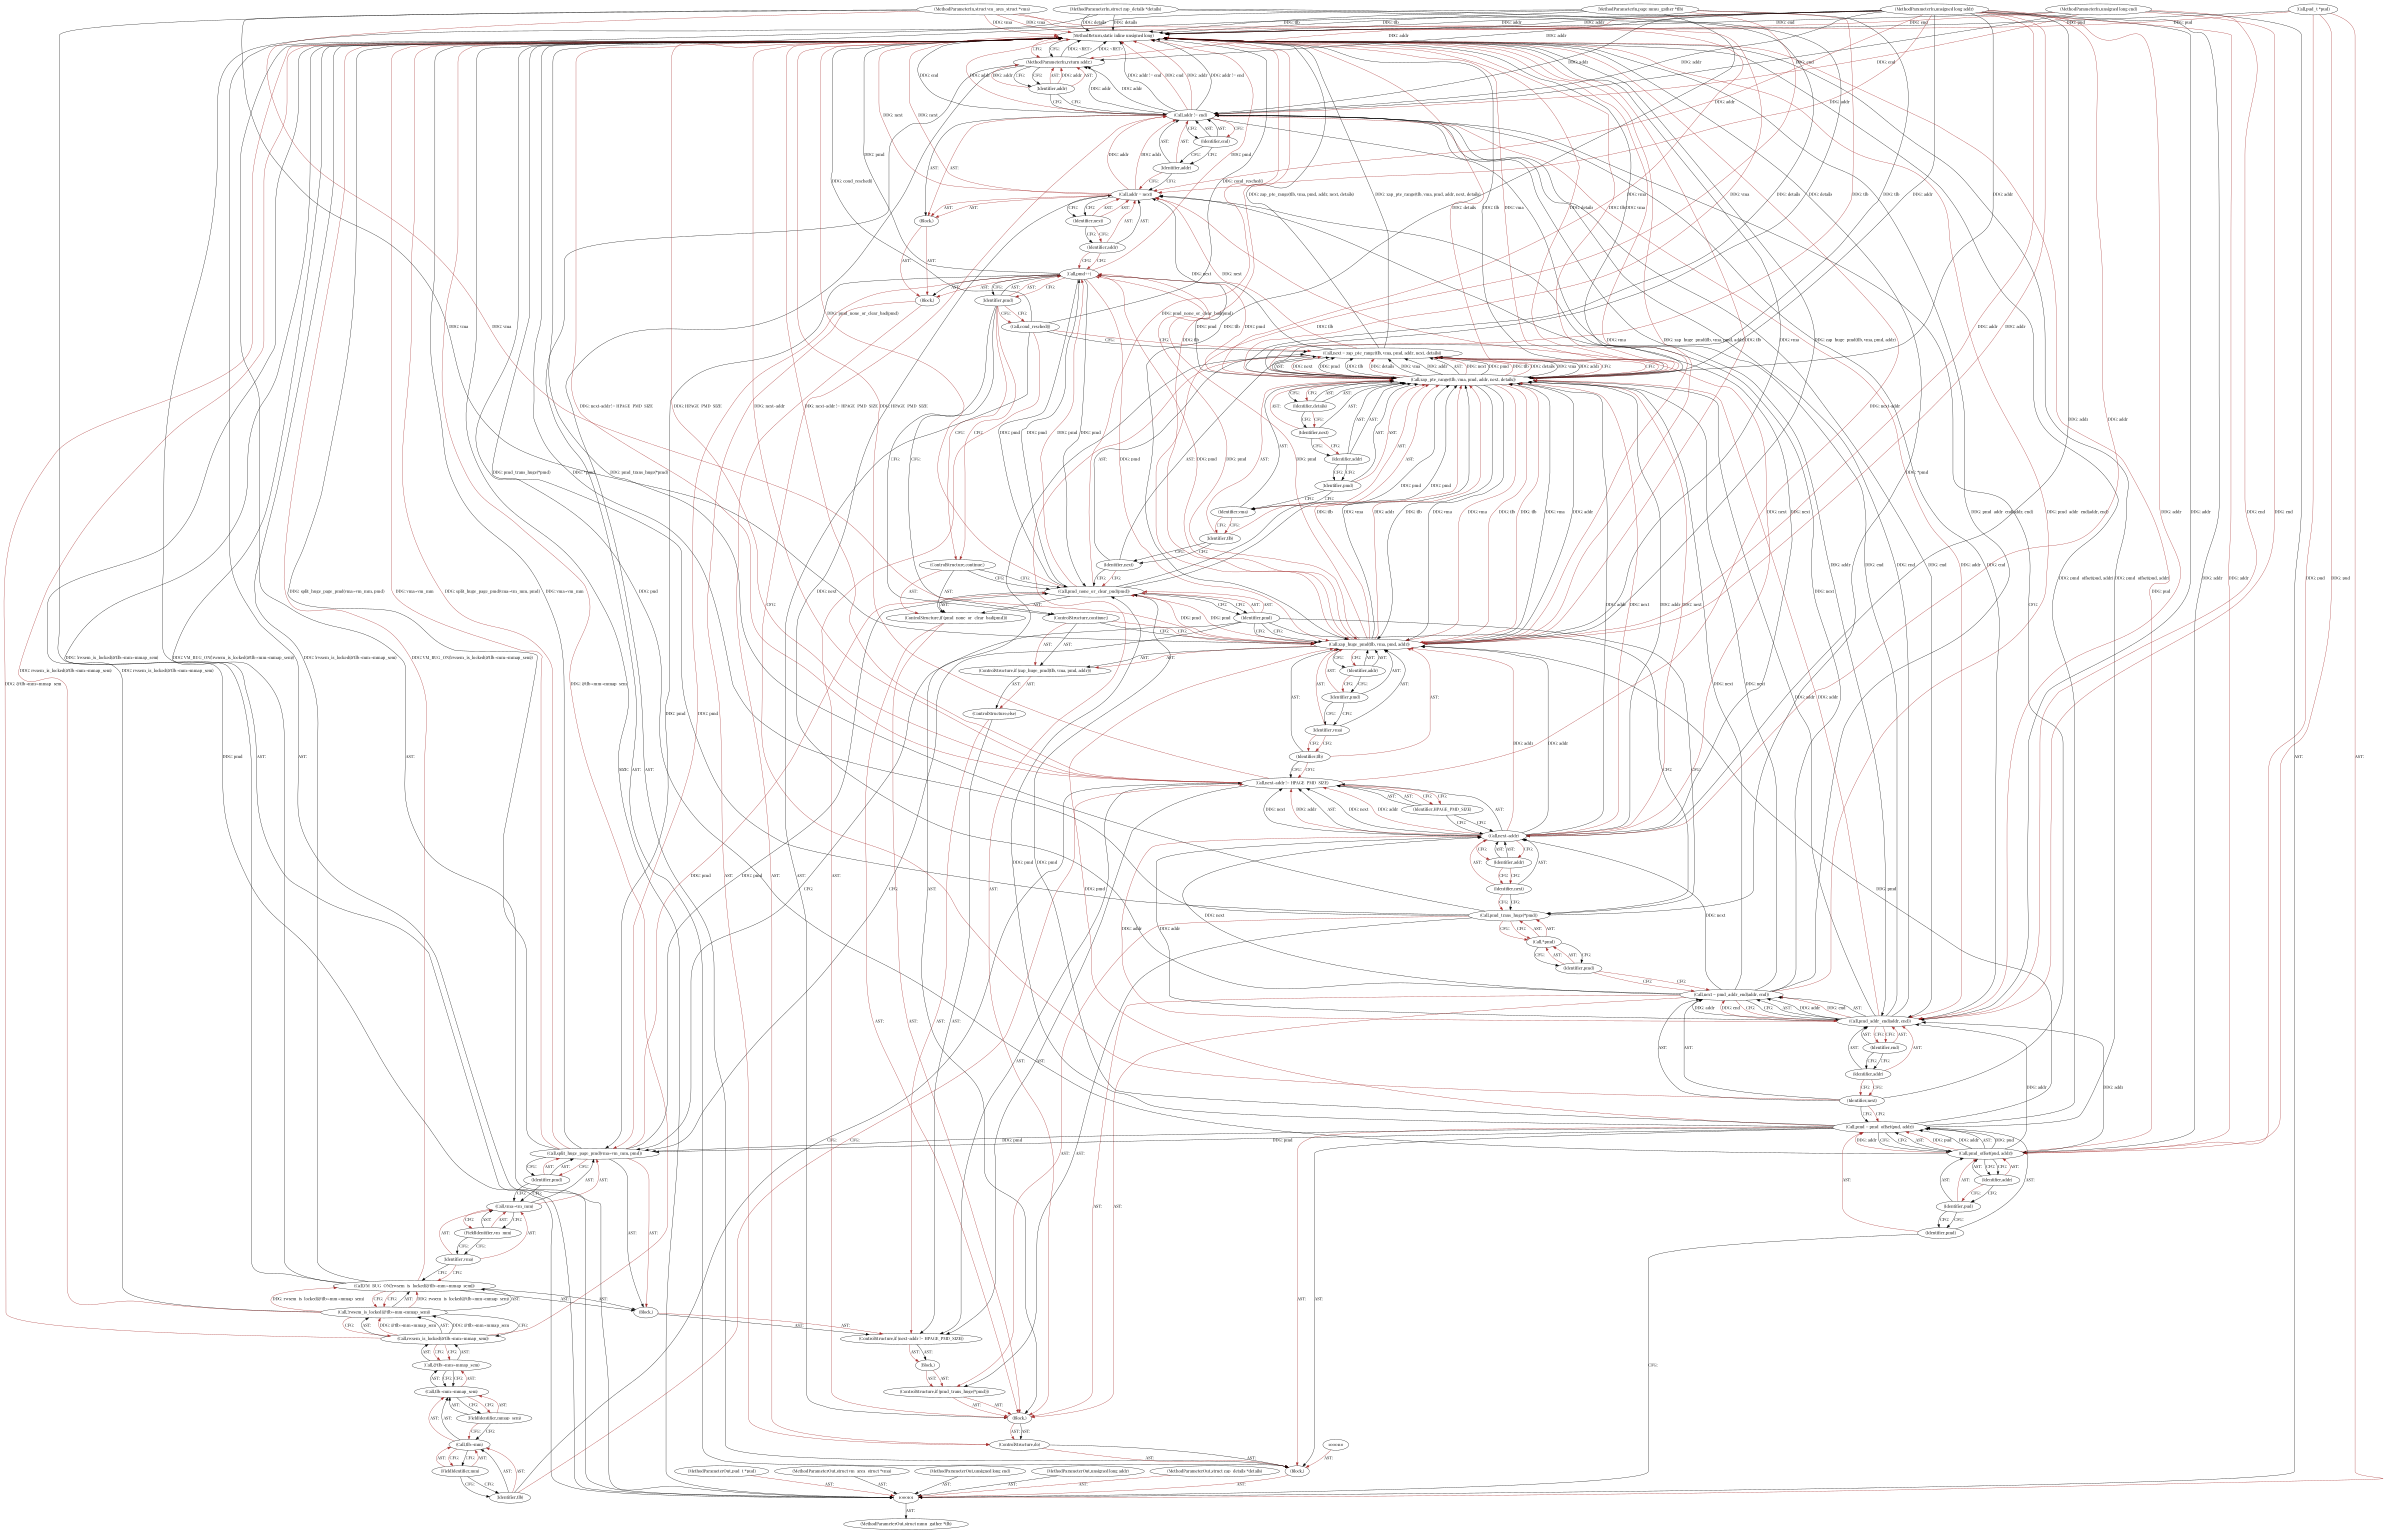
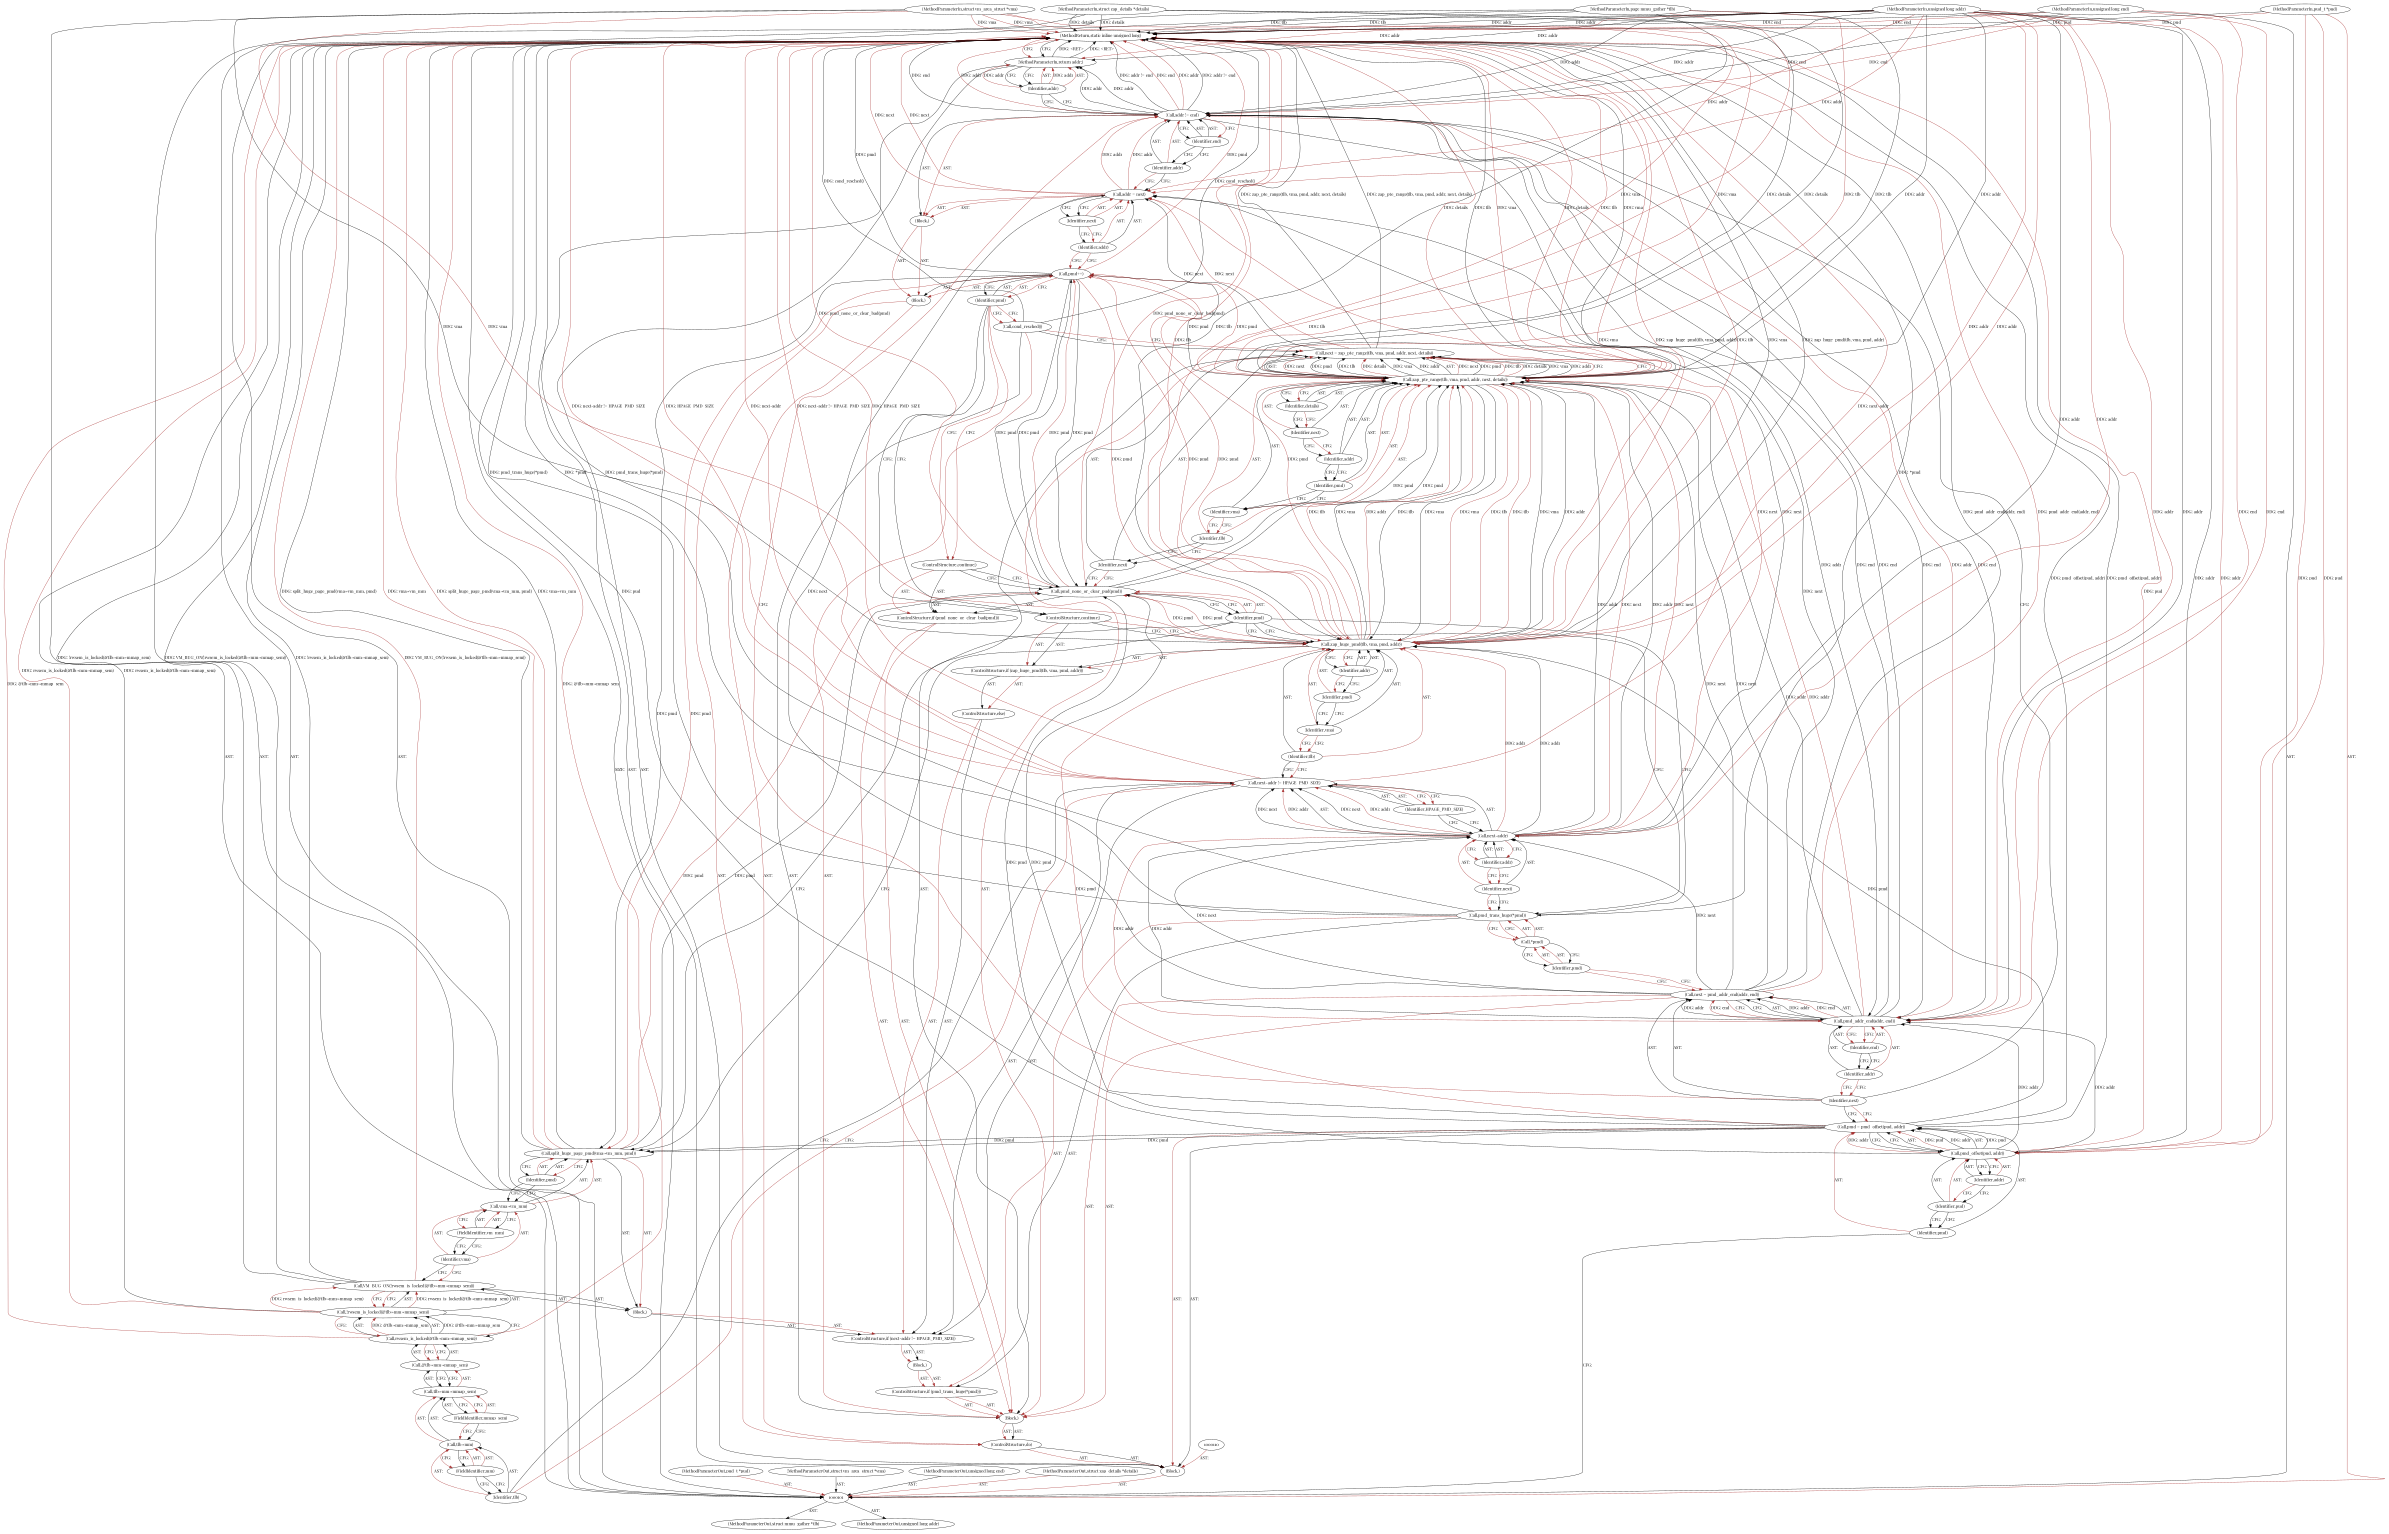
node "(Call,pud_t *pud)": label "(Call,pud_t *pud)" -> "(MethodParameterIn,pud_t *pud)"
edge "(MethodParameterIn,struct vm_area_struct *vma)" -> "1000101": label "DDG: pmd" -> "AST: "
edge "(MethodParameterOut,unsigned long addr)" -> "1000101": reversed
